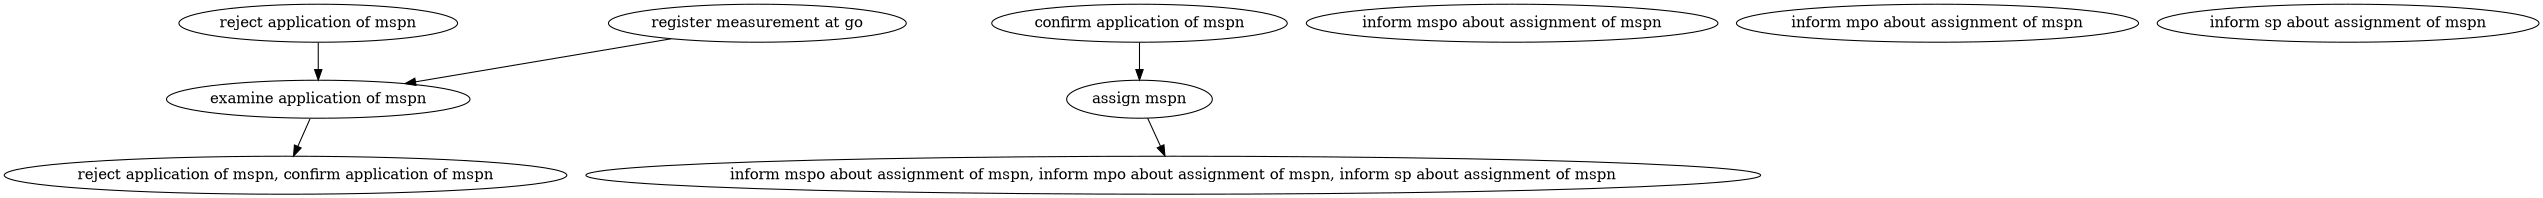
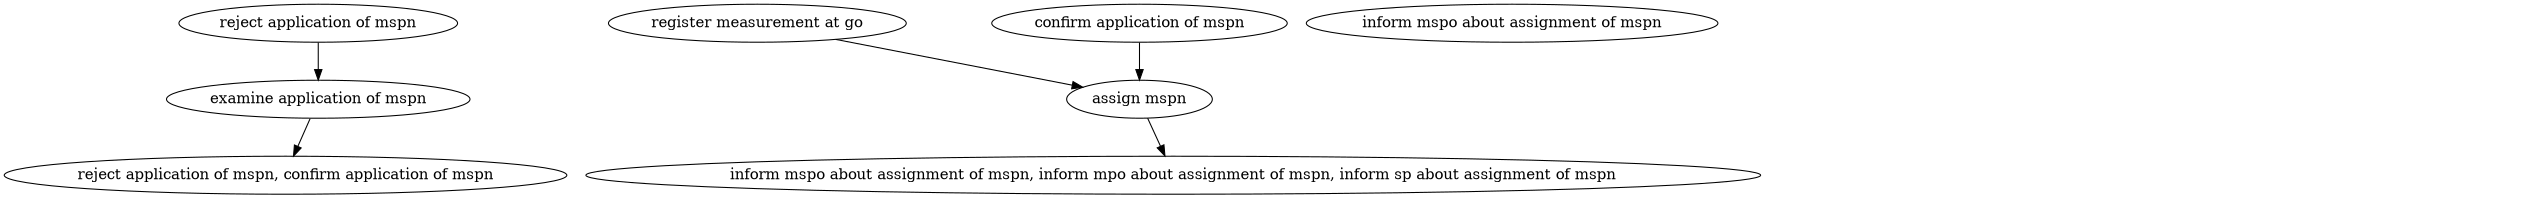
node "inform mpo about assignment of mspn": removed
node "inform sp about assignment of mspn": removed
edge "register measurement at go" -> "examine application of mspn": now "register measurement at go" -> "assign mspn"
